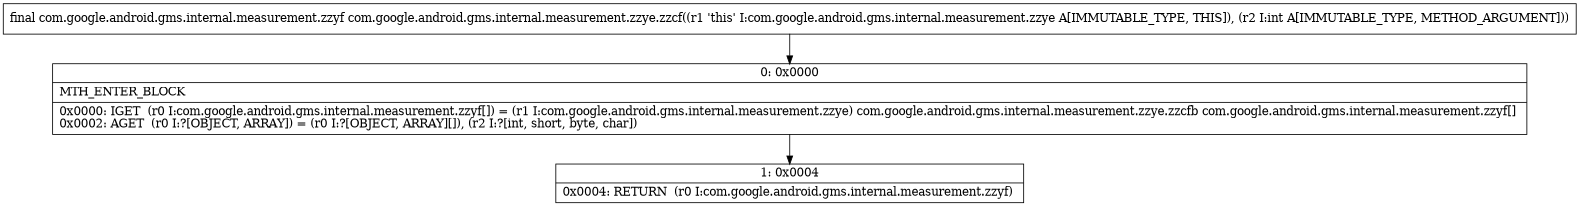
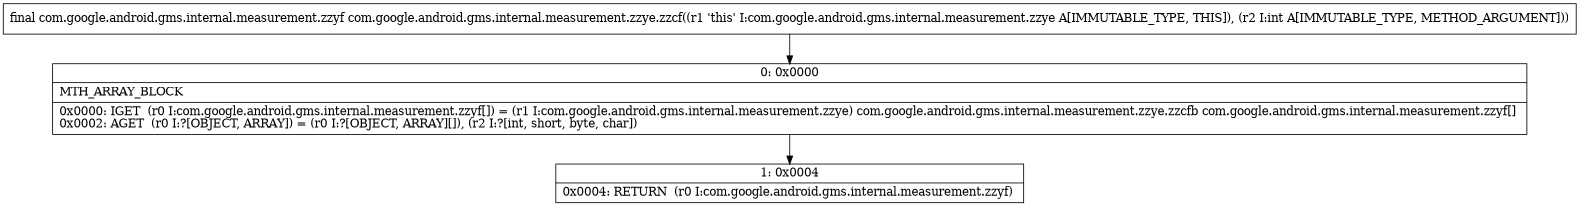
node "0: 0x0000": text "MTH_ENTER_BLOCK" -> "MTH_ARRAY_BLOCK"
